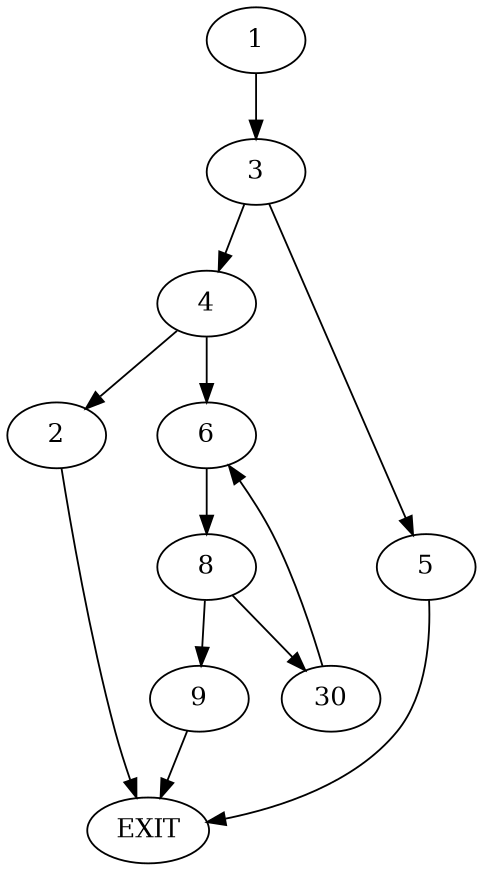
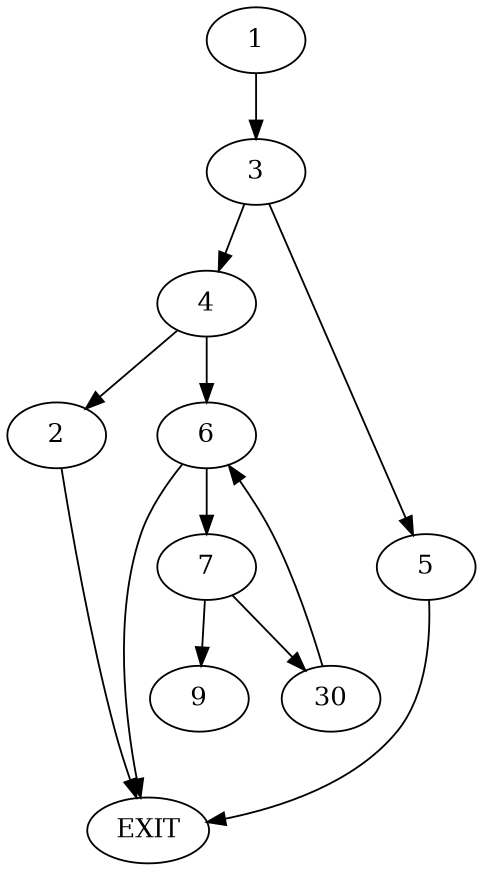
node "8": label "8" -> "7"
edge "9" -> "EXIT": now "6" -> "EXIT"
